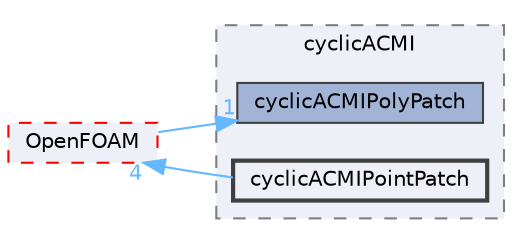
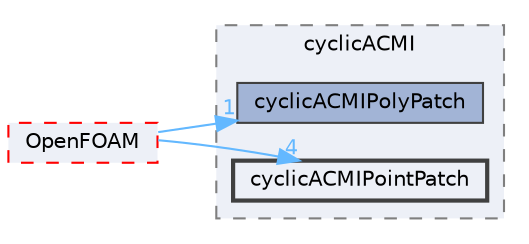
edge "cyclicACMIPointPatch" -> "OpenFOAM": reversed
